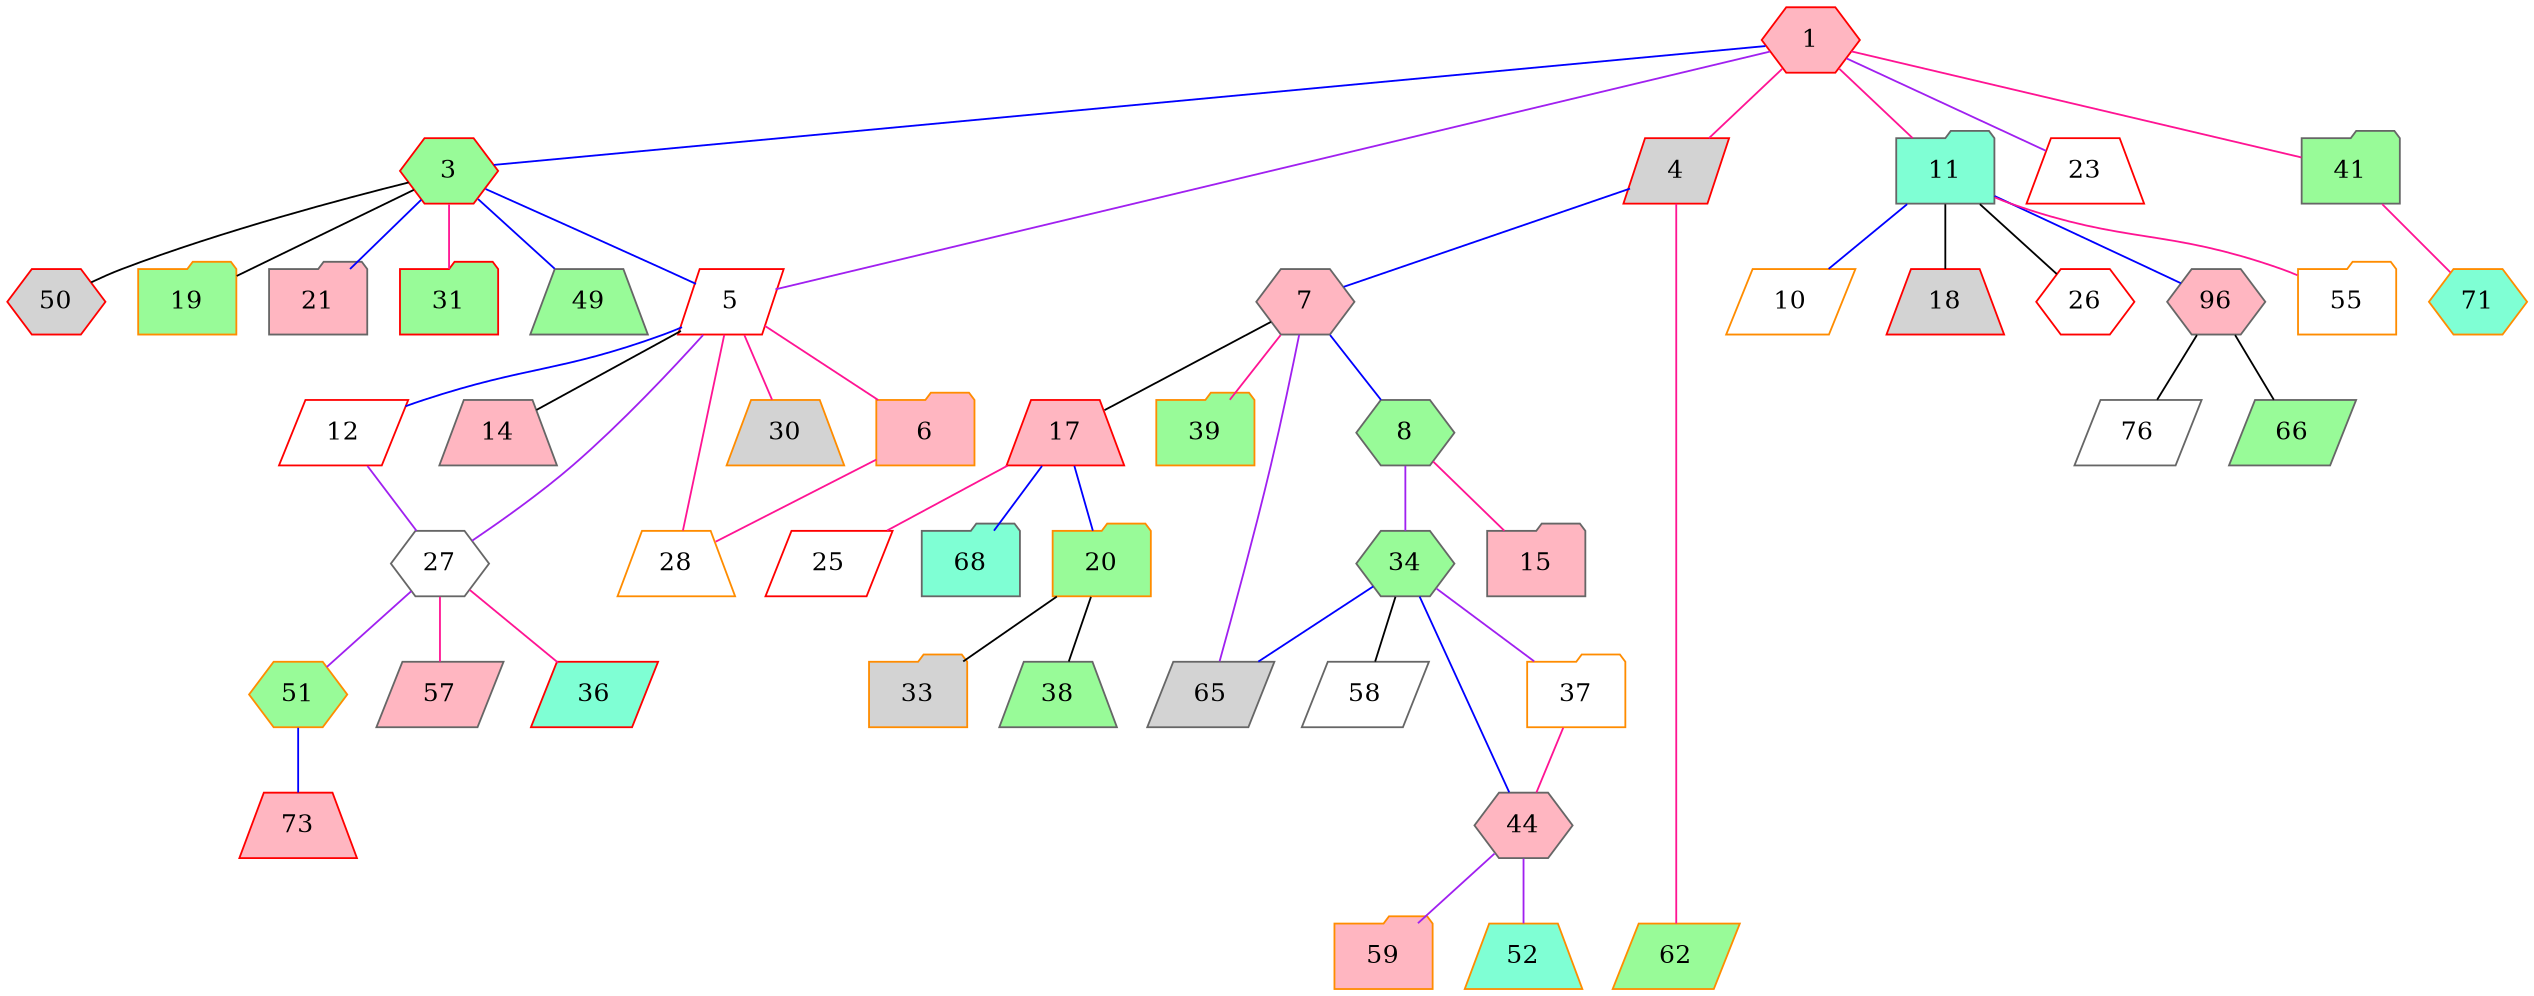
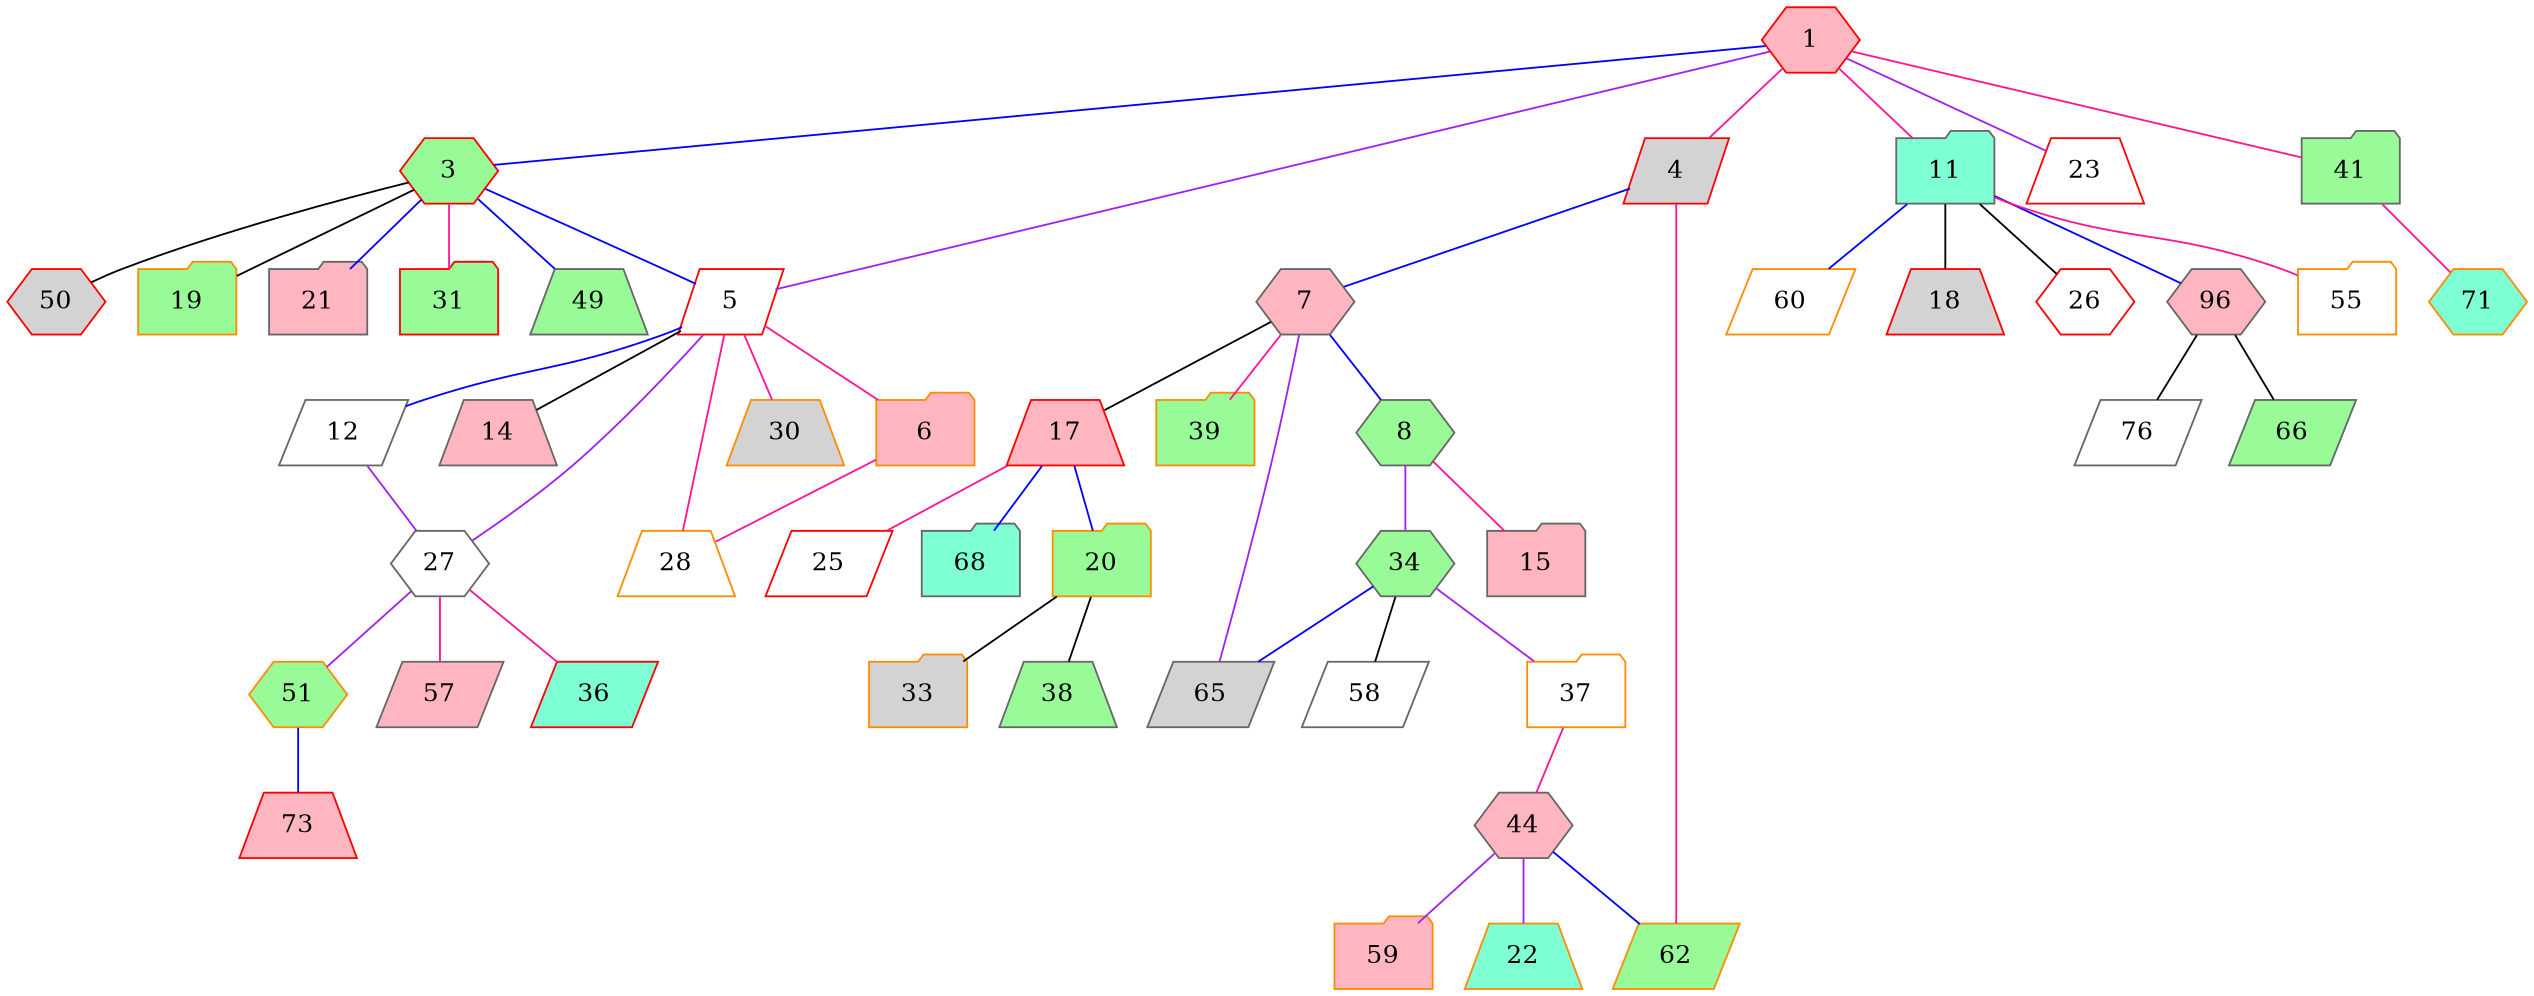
node "10": label "10" -> "60"
node "12": color red -> gray40
edge "34" -- "44": now "62" -- "44"
node "52": label "52" -> "22"
